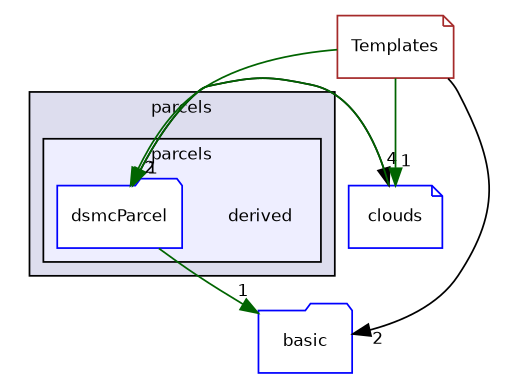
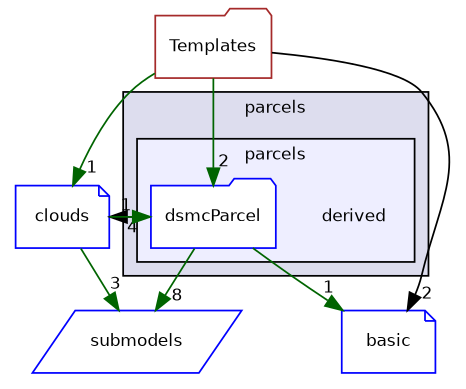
node "Templates": shape note -> folder
node "submodels": added
node "basic": shape folder -> note
